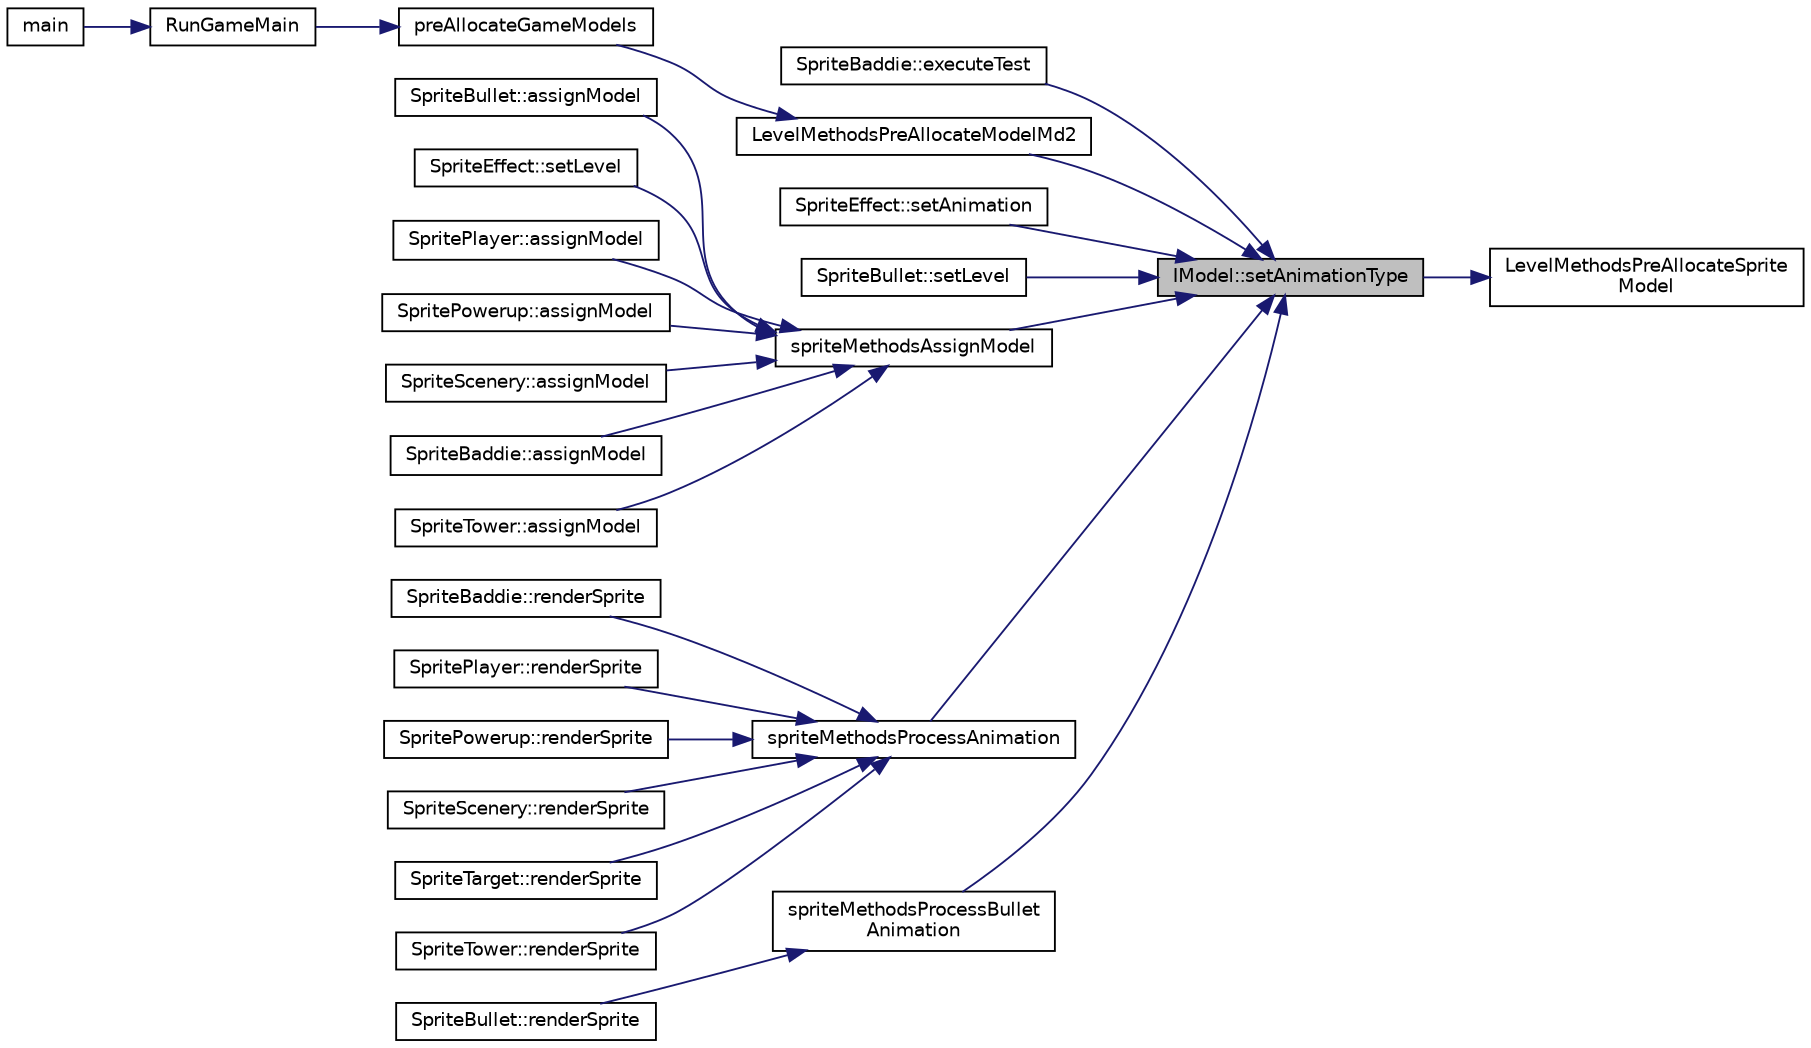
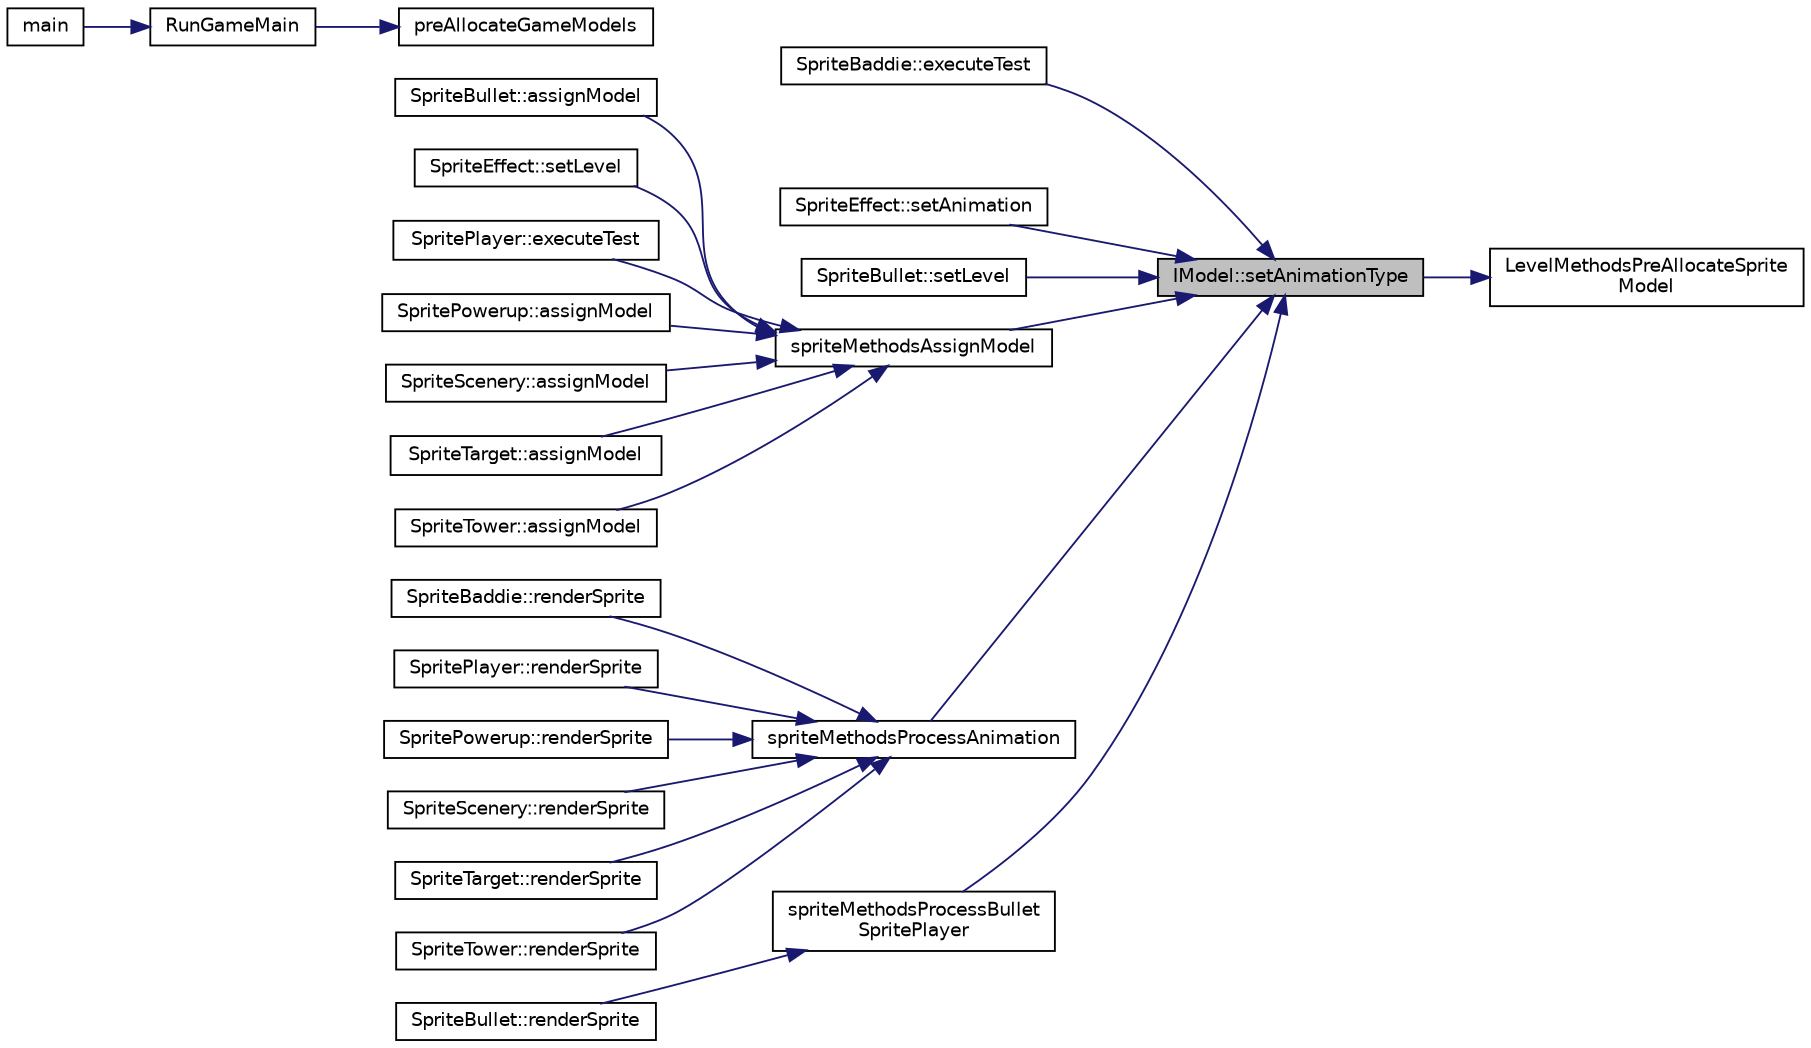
node "LevelMethodsPreAllocateModelMd2": removed
node "SpritePlayer::assignModel": label "SpritePlayer::assignModel" -> "SpritePlayer::executeTest"
node "SpriteBaddie::assignModel": label "SpriteBaddie::assignModel" -> "SpriteTarget::assignModel"
node "spriteMethodsProcessBullet Animation": label "spriteMethodsProcessBullet Animation" -> "spriteMethodsProcessBullet SpritePlayer"
